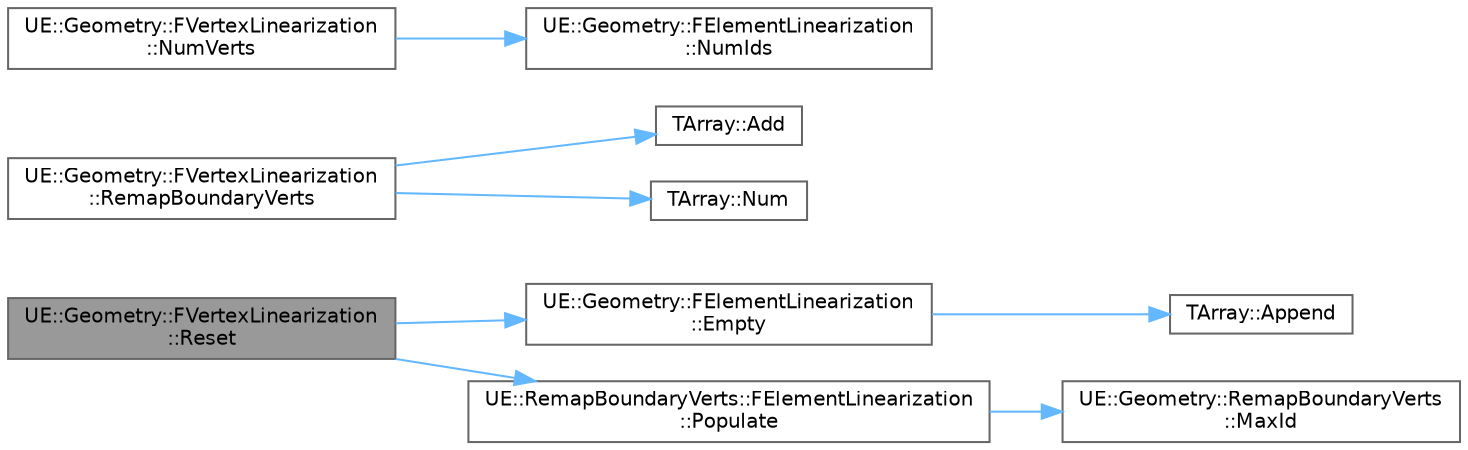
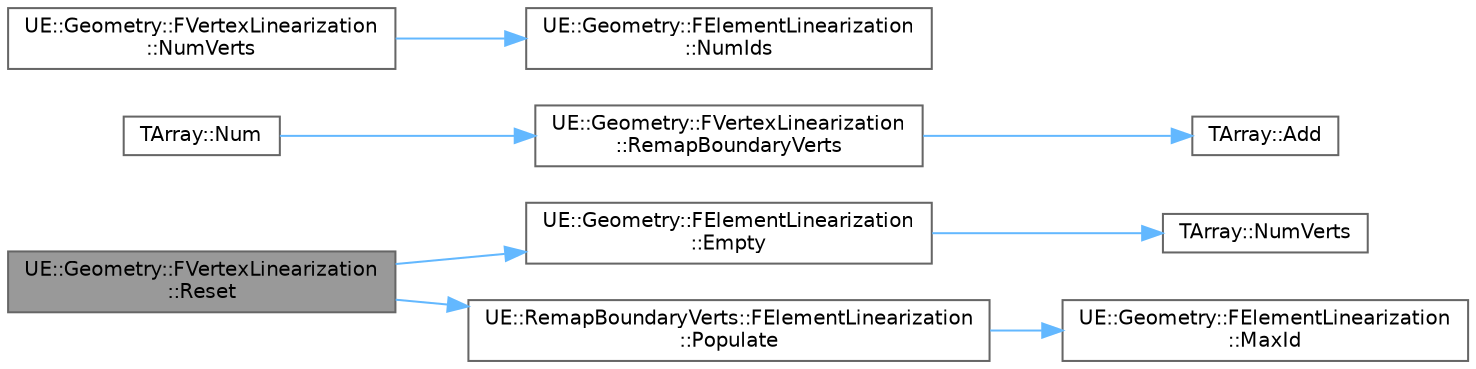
edge "UE::Geometry::FVertexLinearization ::RemapBoundaryVerts" -> "TArray::Num": reversed
node "TArray::Append": label "TArray::Append" -> "TArray::NumVerts"
node "UE::Geometry::RemapBoundaryVerts ::MaxId": label "UE::Geometry::RemapBoundaryVerts ::MaxId" -> "UE::Geometry::FElementLinearization ::MaxId"
